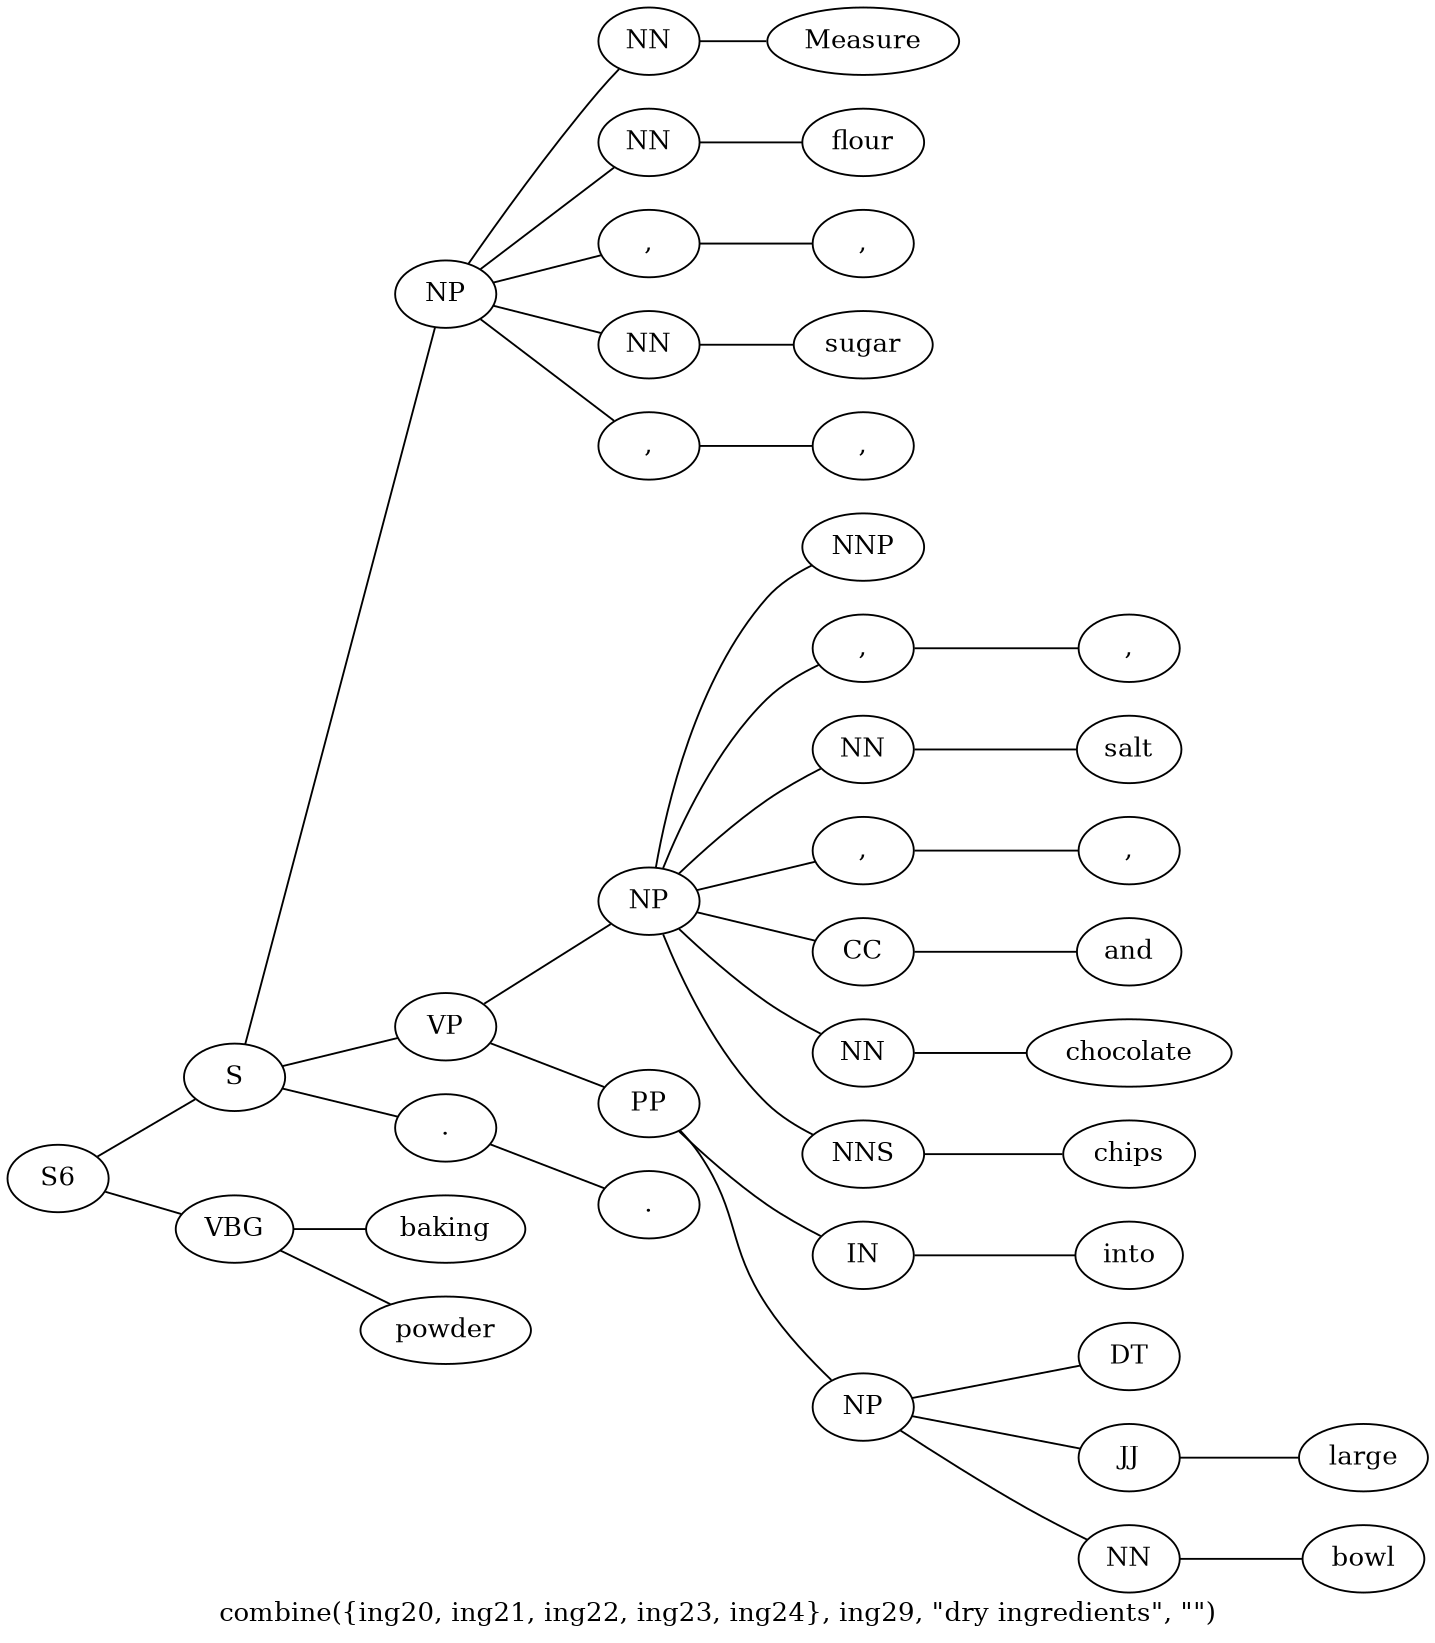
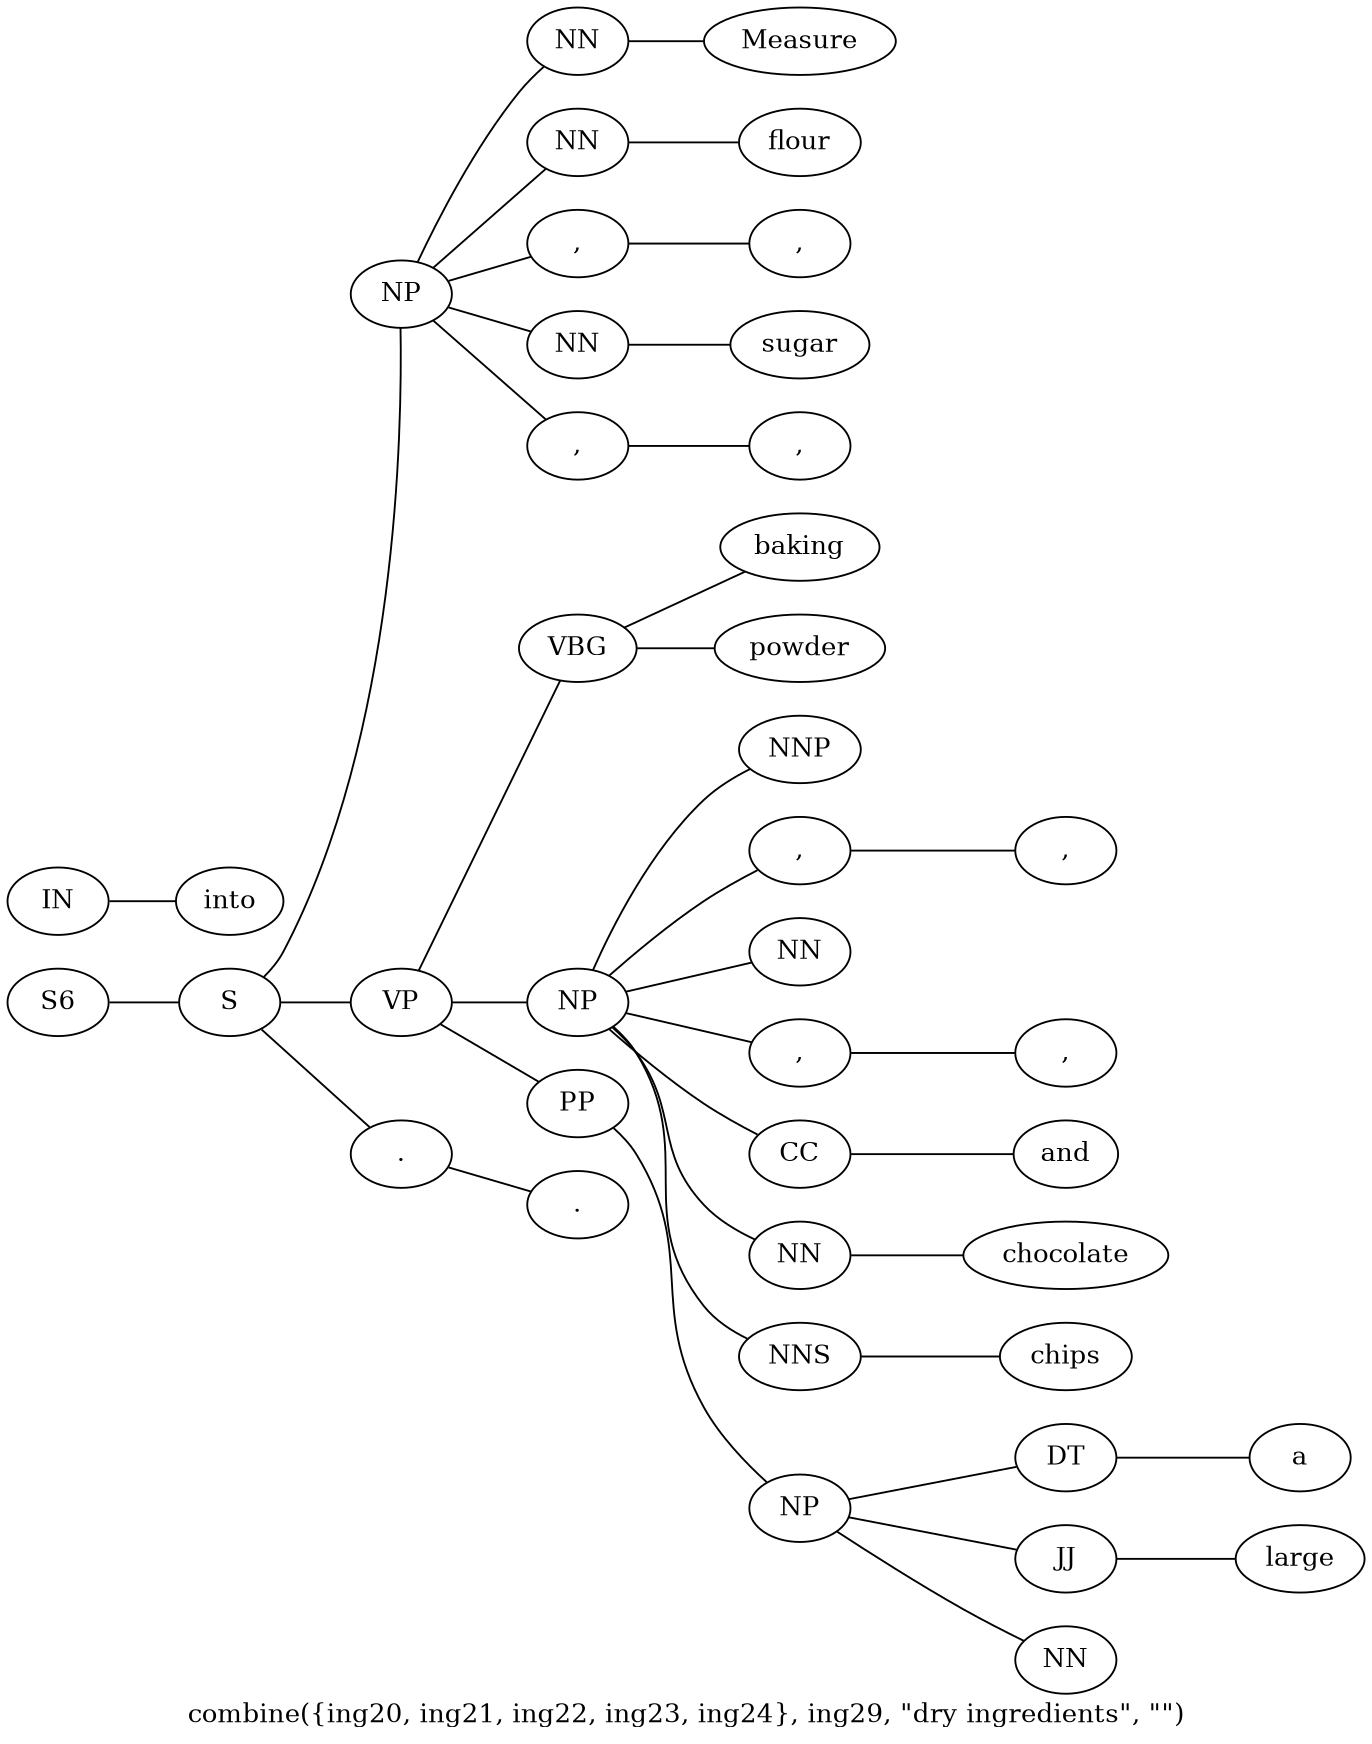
node "salt": removed
edge "PP" -- "IN": removed
edge "S6" -- "VBG": now "VP" -- "VBG"
node "a": added
node "bowl": removed
